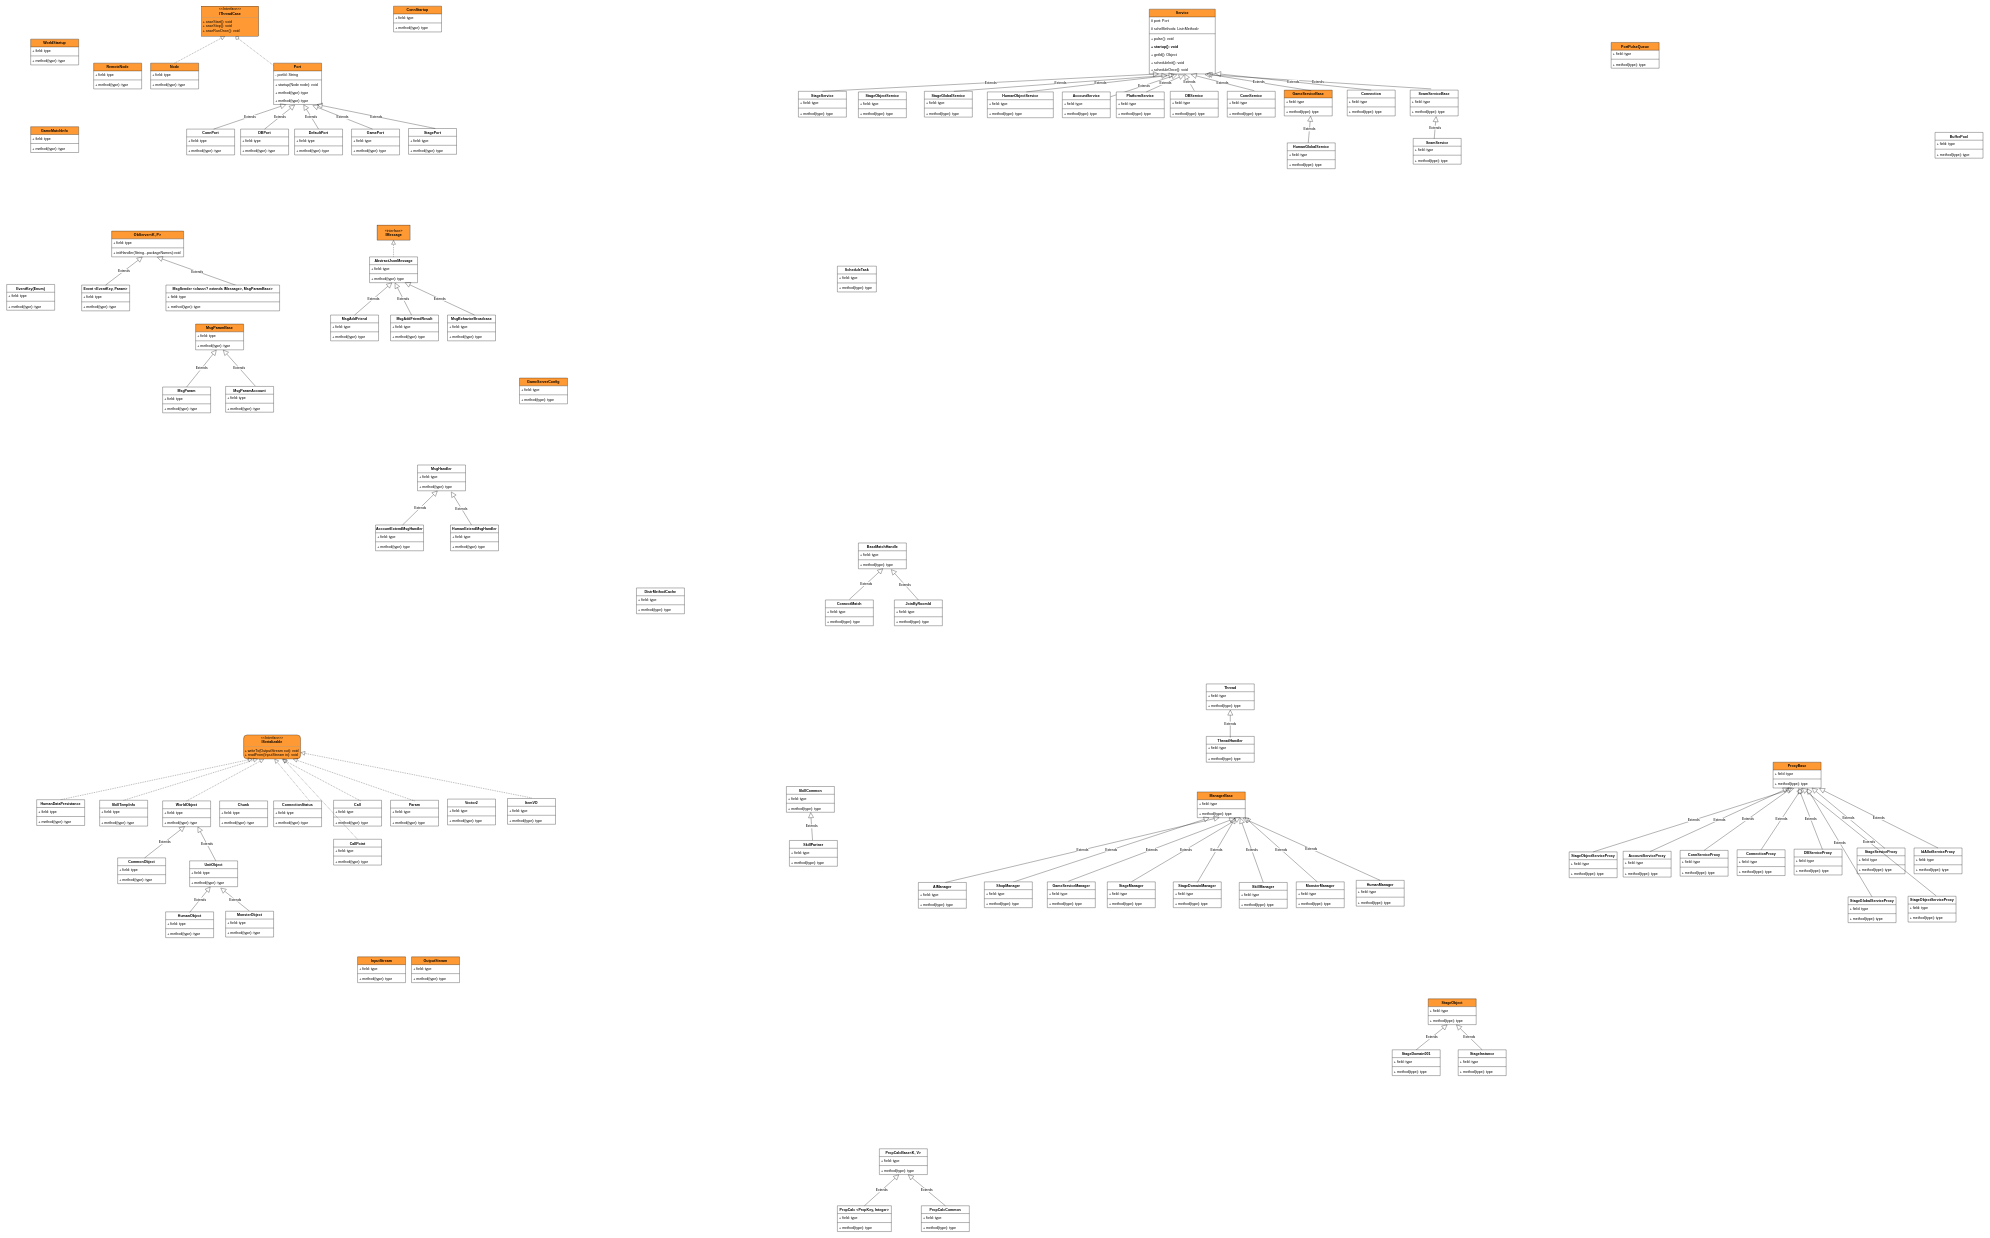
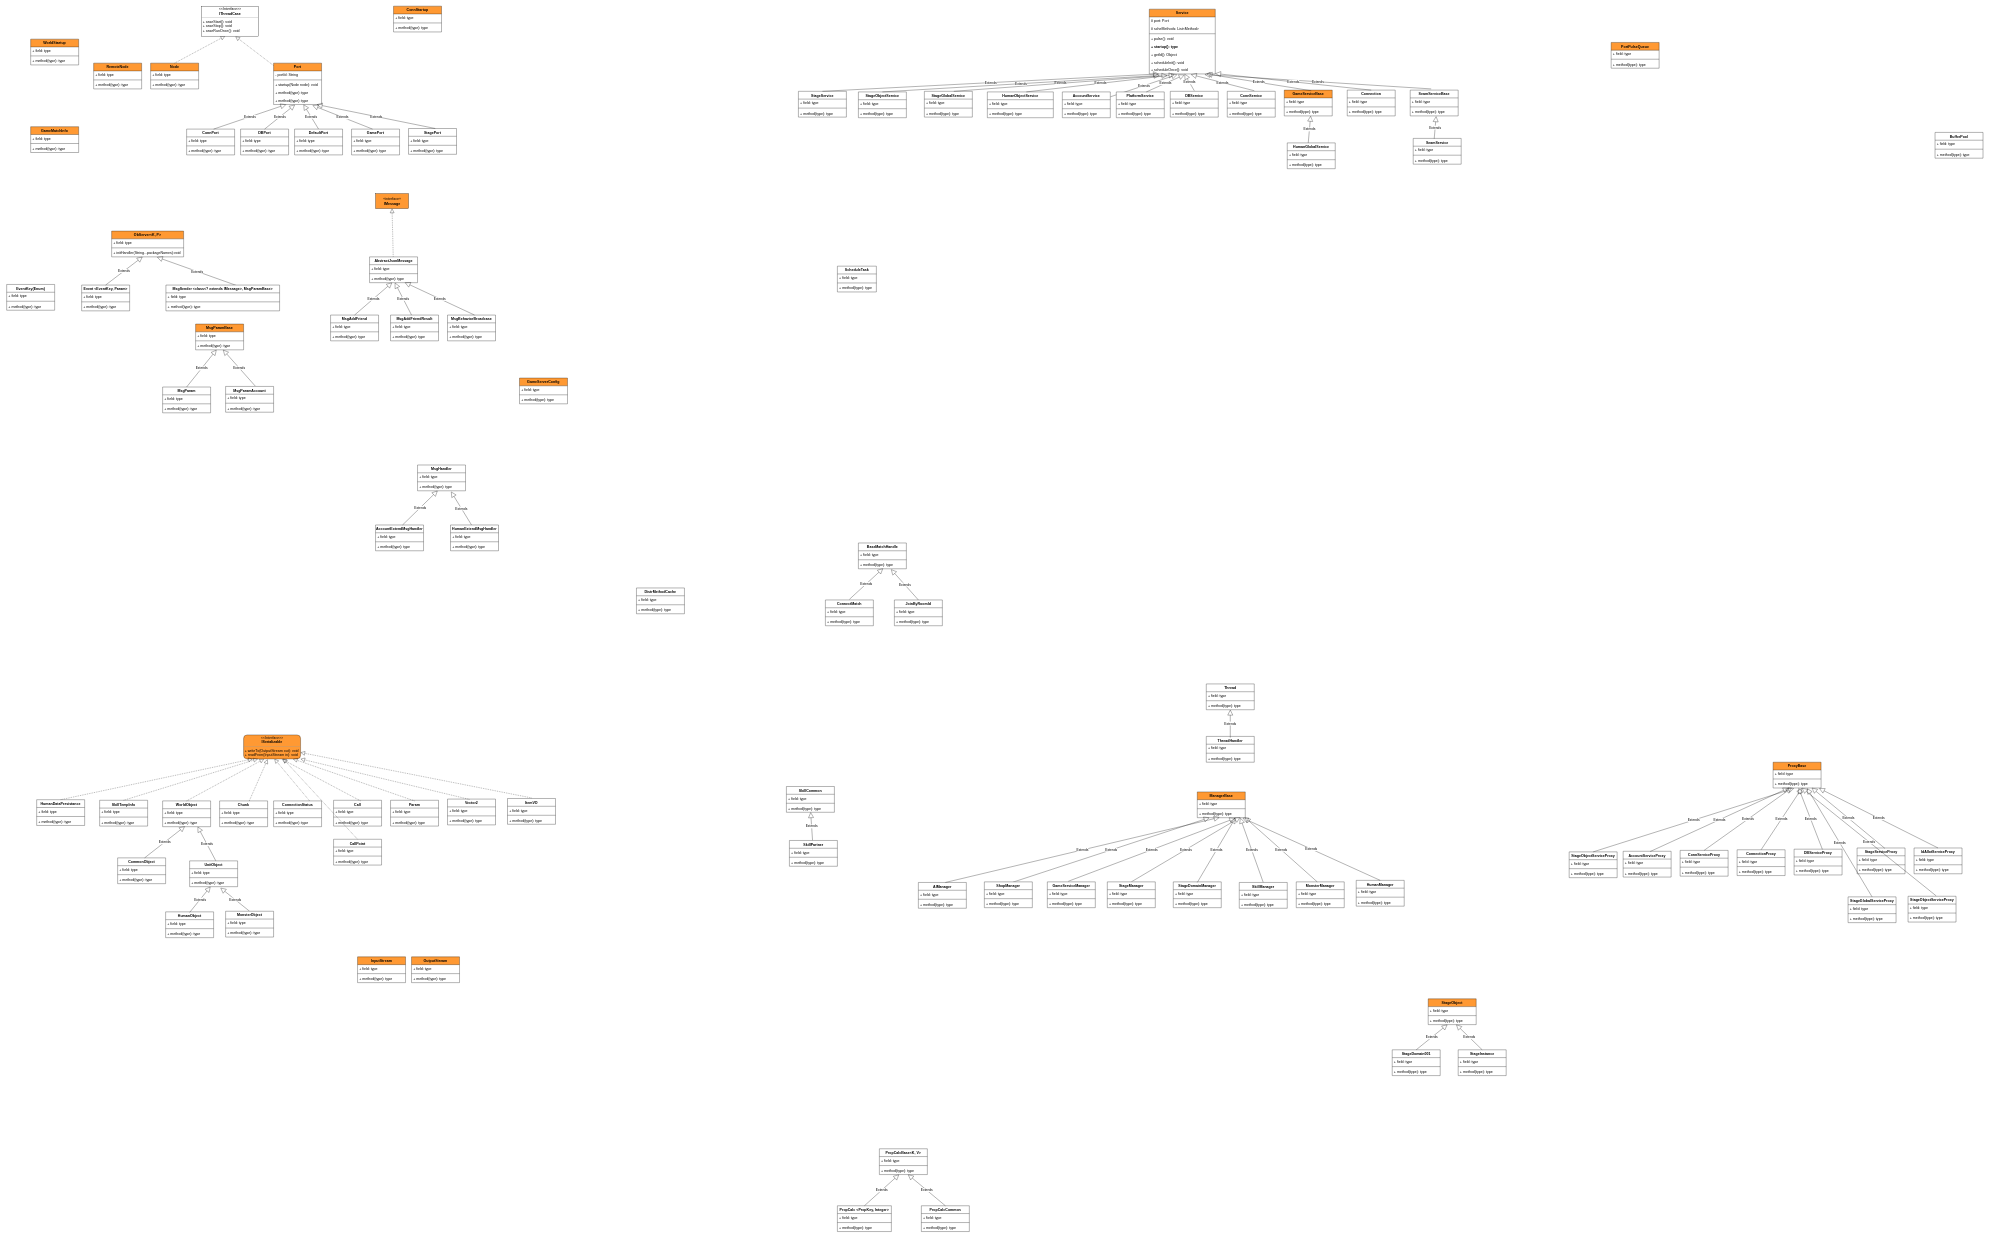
node "<<Interface>> IThreadCase + caseStart(): void + caseStop(): void + caseRunOnce(): void": fillcolor #ff9933 -> #ffffff
edge "Port" -> "<<Interface>> IThreadCase + caseStart(): void + caseStop(): void + caseRunOnce(): void": arrowhead diamond -> block
node "+ startup(): void": label "+ startup(): void" -> "+ startup(): type"
edge "StageObjectService" -> "+ scheduleOnce(): void": added, label "Extends"
node "«interface» IMessage": moved (393, 233) -> (392, 201)
edge "Chunk" -> "<<Interface>> ISerializable + writeTo(OutputStream out): void + readFrom(InputStream in): void": added
edge "Vector2" -> "<<Interface>> ISerializable + writeTo(OutputStream out): void + readFrom(InputStream in): void": added
